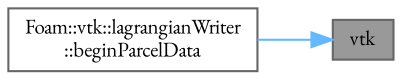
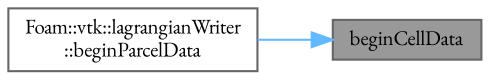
node "vtk": label "vtk" -> "beginCellData"
